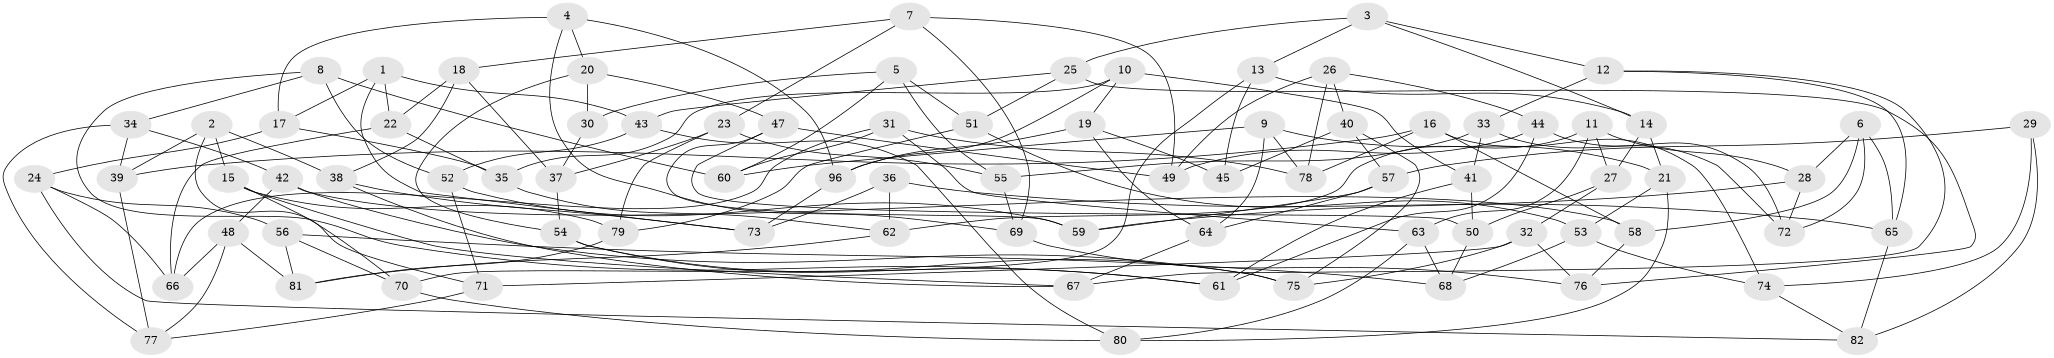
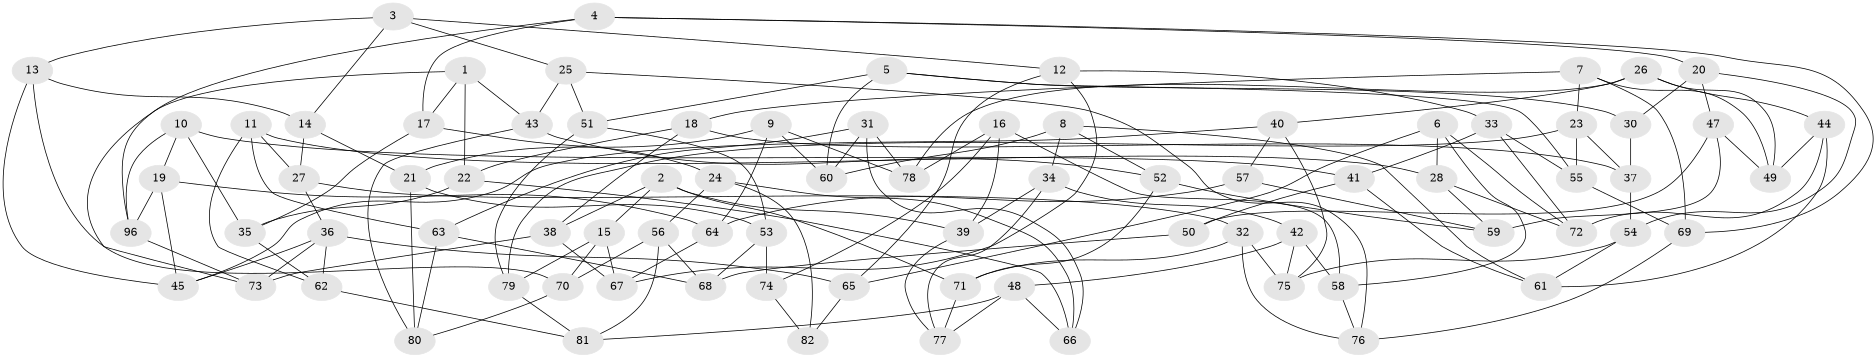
node "29": removed
edge "27" -- "50": now "27" -- "36"
edge "36" -- "45": added
